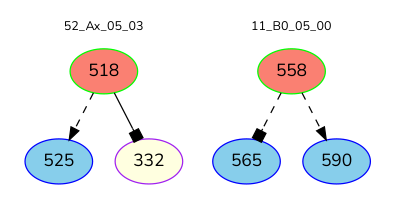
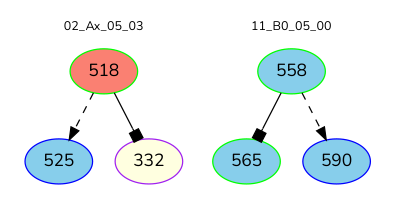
cluster "52_Ax_05_03": label "52_Ax_05_03" -> "02_Ax_05_03"
node "558": fillcolor salmon -> skyblue
edge "558" -> "565": style dashed -> solid
node "565": color blue -> green
